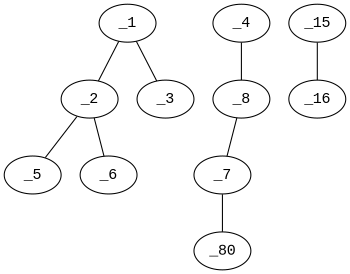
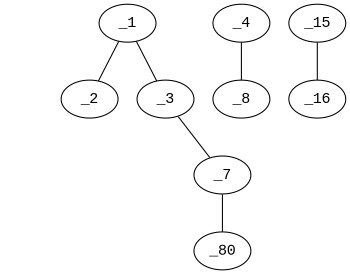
edge "_8" -- "_7": now "_3" -- "_7"
node "_5": removed
node "_6": removed
